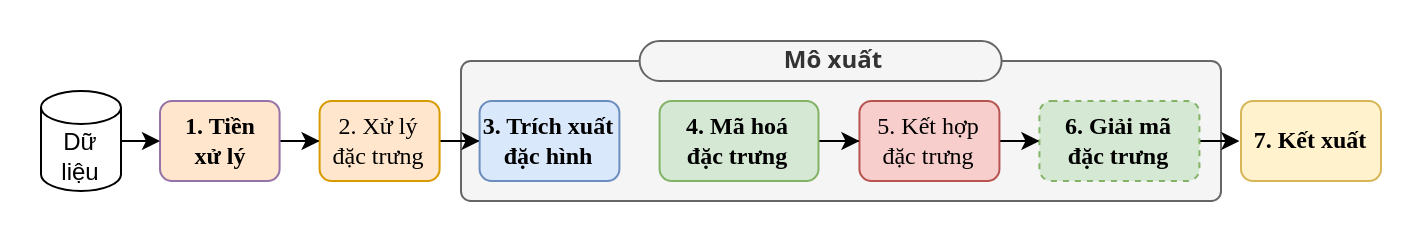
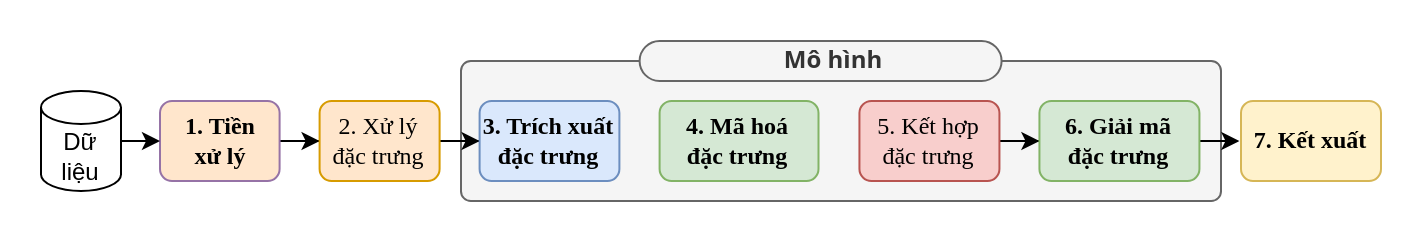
node "Mô xuất": label "Mô xuất" -> "Mô hình"
node "3. Trích xuất đặc hình": label "3. Trích xuất đặc hình" -> "3. Trích xuất đặc trưng"
edge "4. Mã hoá đặc trưng" -> "5. Kết hợp đặc trưng": removed
node "6. Giải mã đặc trưng": style dashed -> solid
